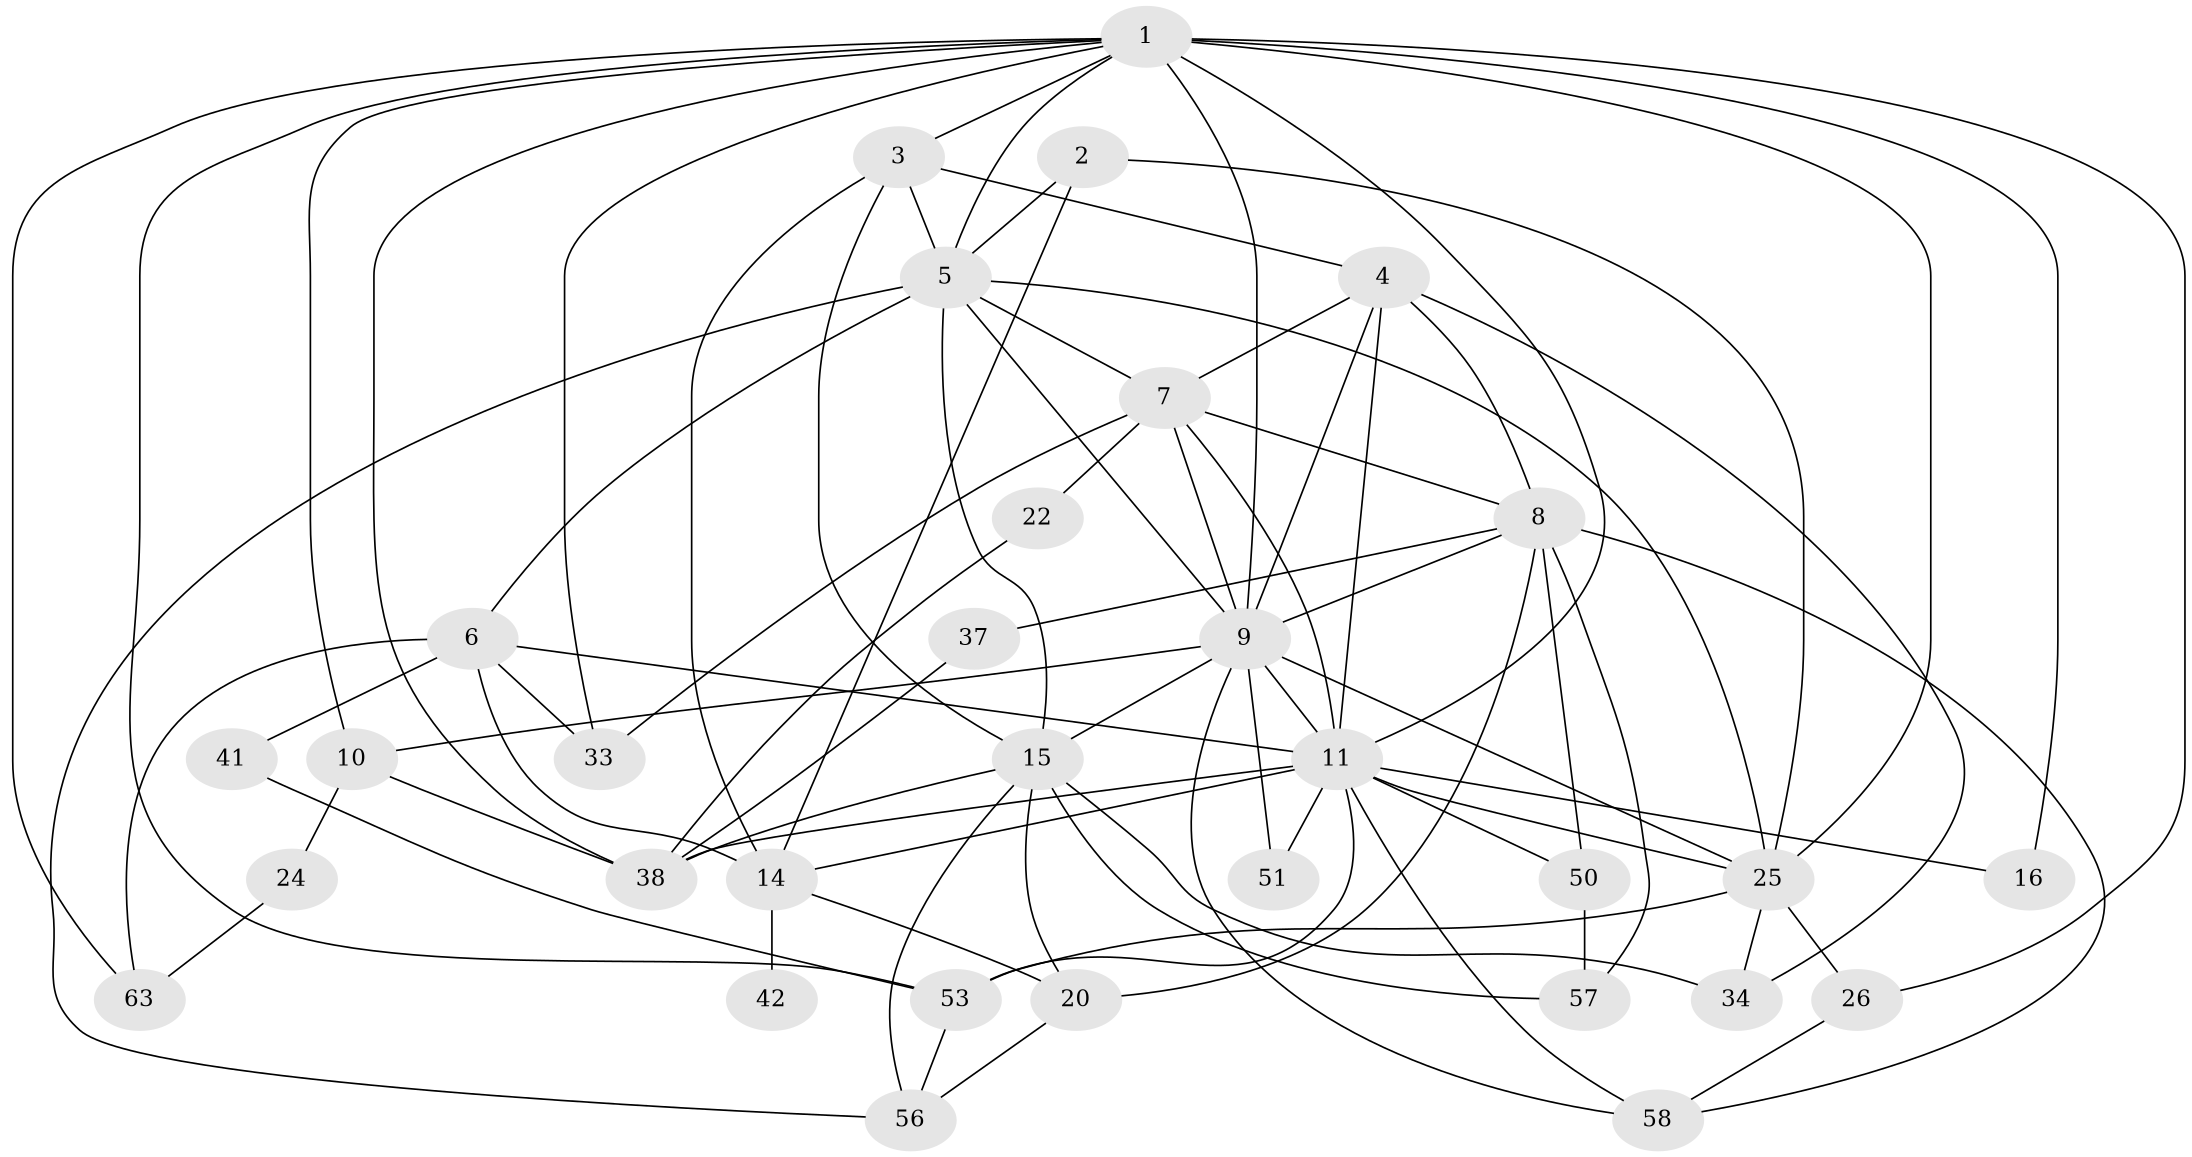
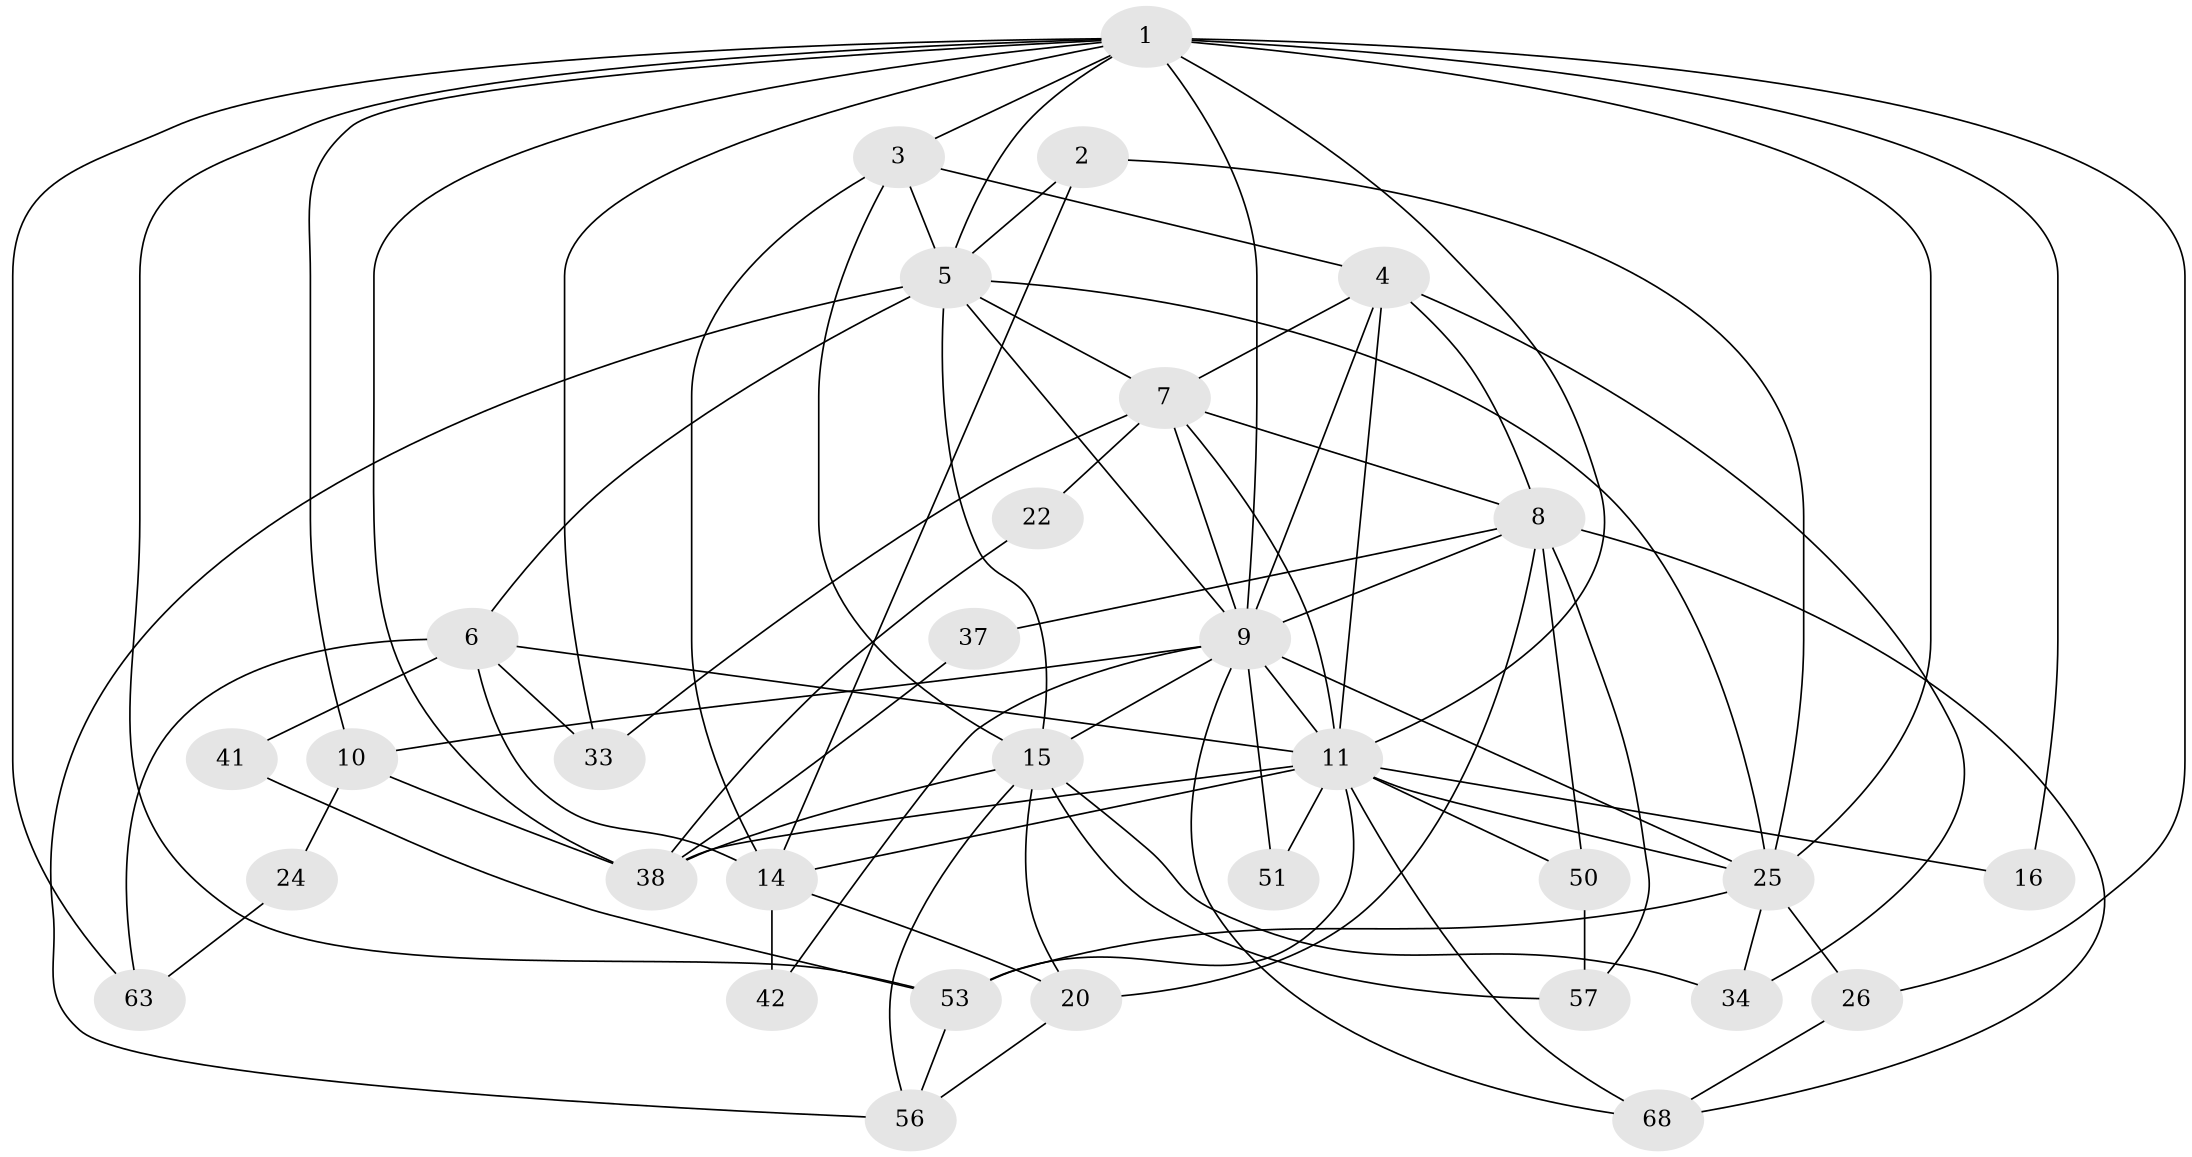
edge "9" -- "42": added
node "58": label "58" -> "68"
